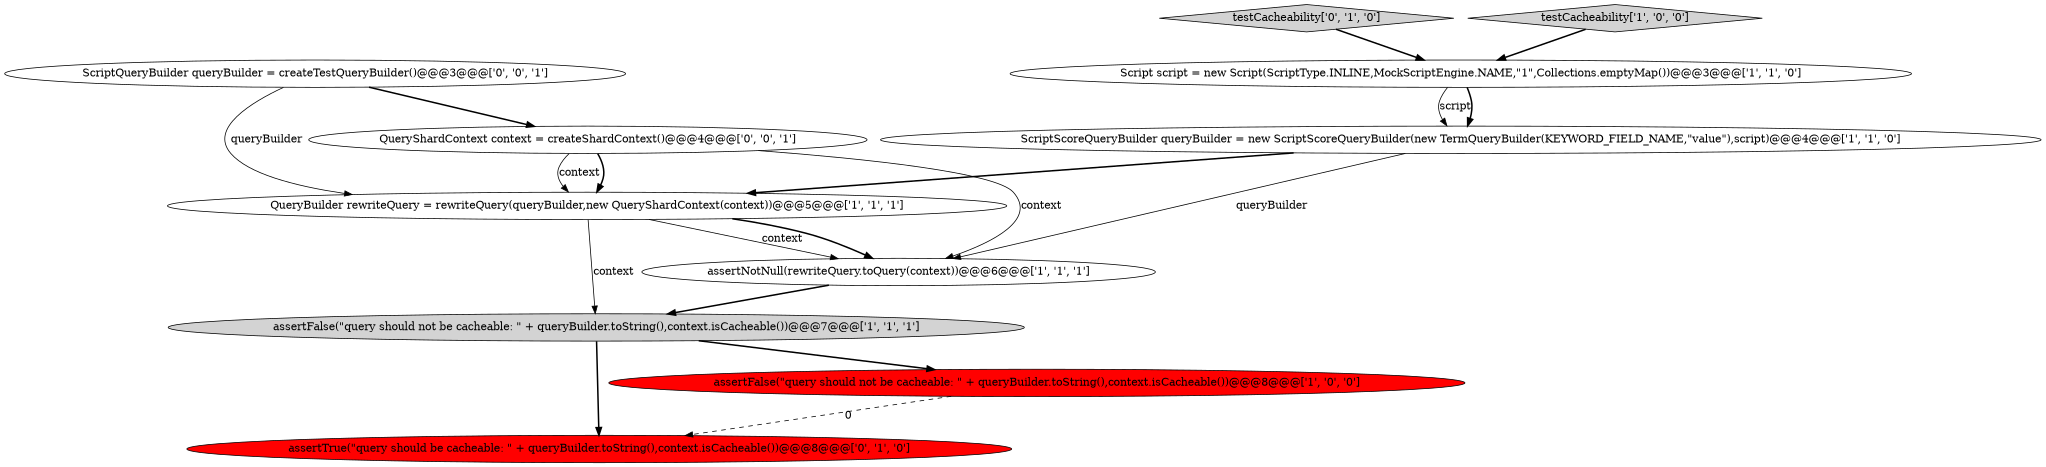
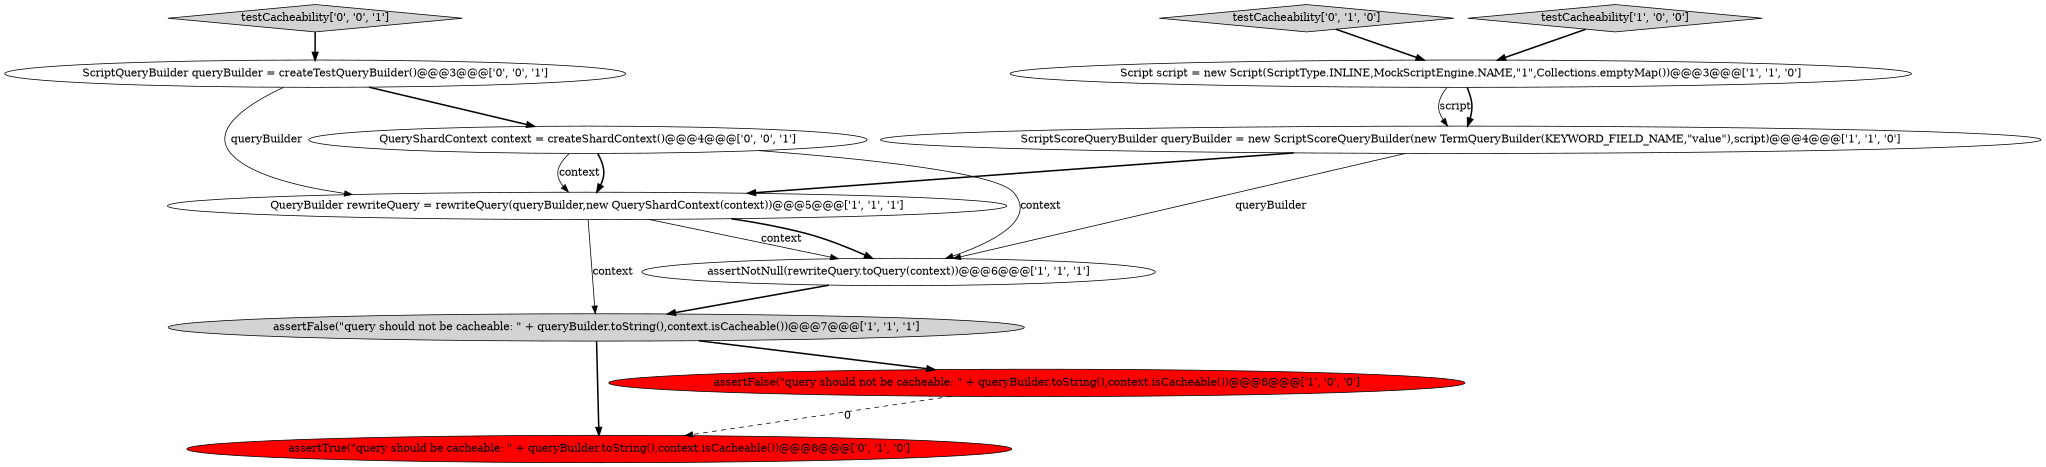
node "testCacheability['0', '0', '1']": added
